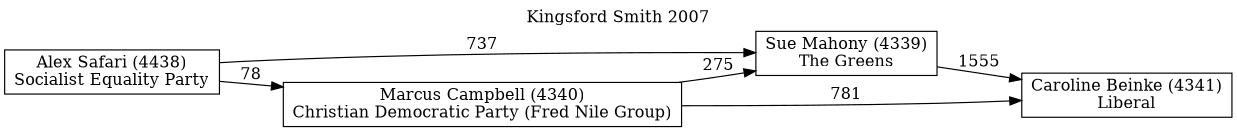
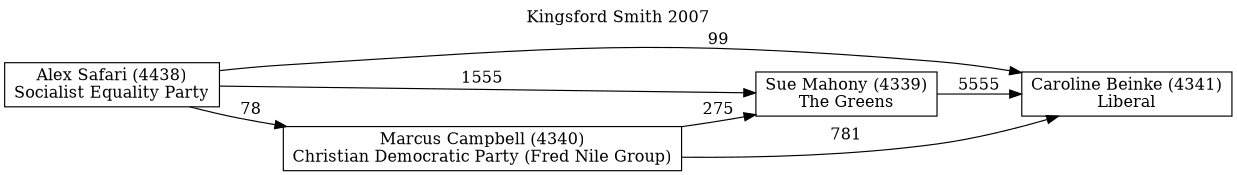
edge "Alex Safari (4438) Socialist Equality Party" -> "Sue Mahony (4339) The Greens": label "737" -> "1555"
edge "Alex Safari (4438) Socialist Equality Party" -> "Caroline Beinke (4341) Liberal": added, label "99"
edge "Sue Mahony (4339) The Greens" -> "Caroline Beinke (4341) Liberal": label "1555" -> "5555"
